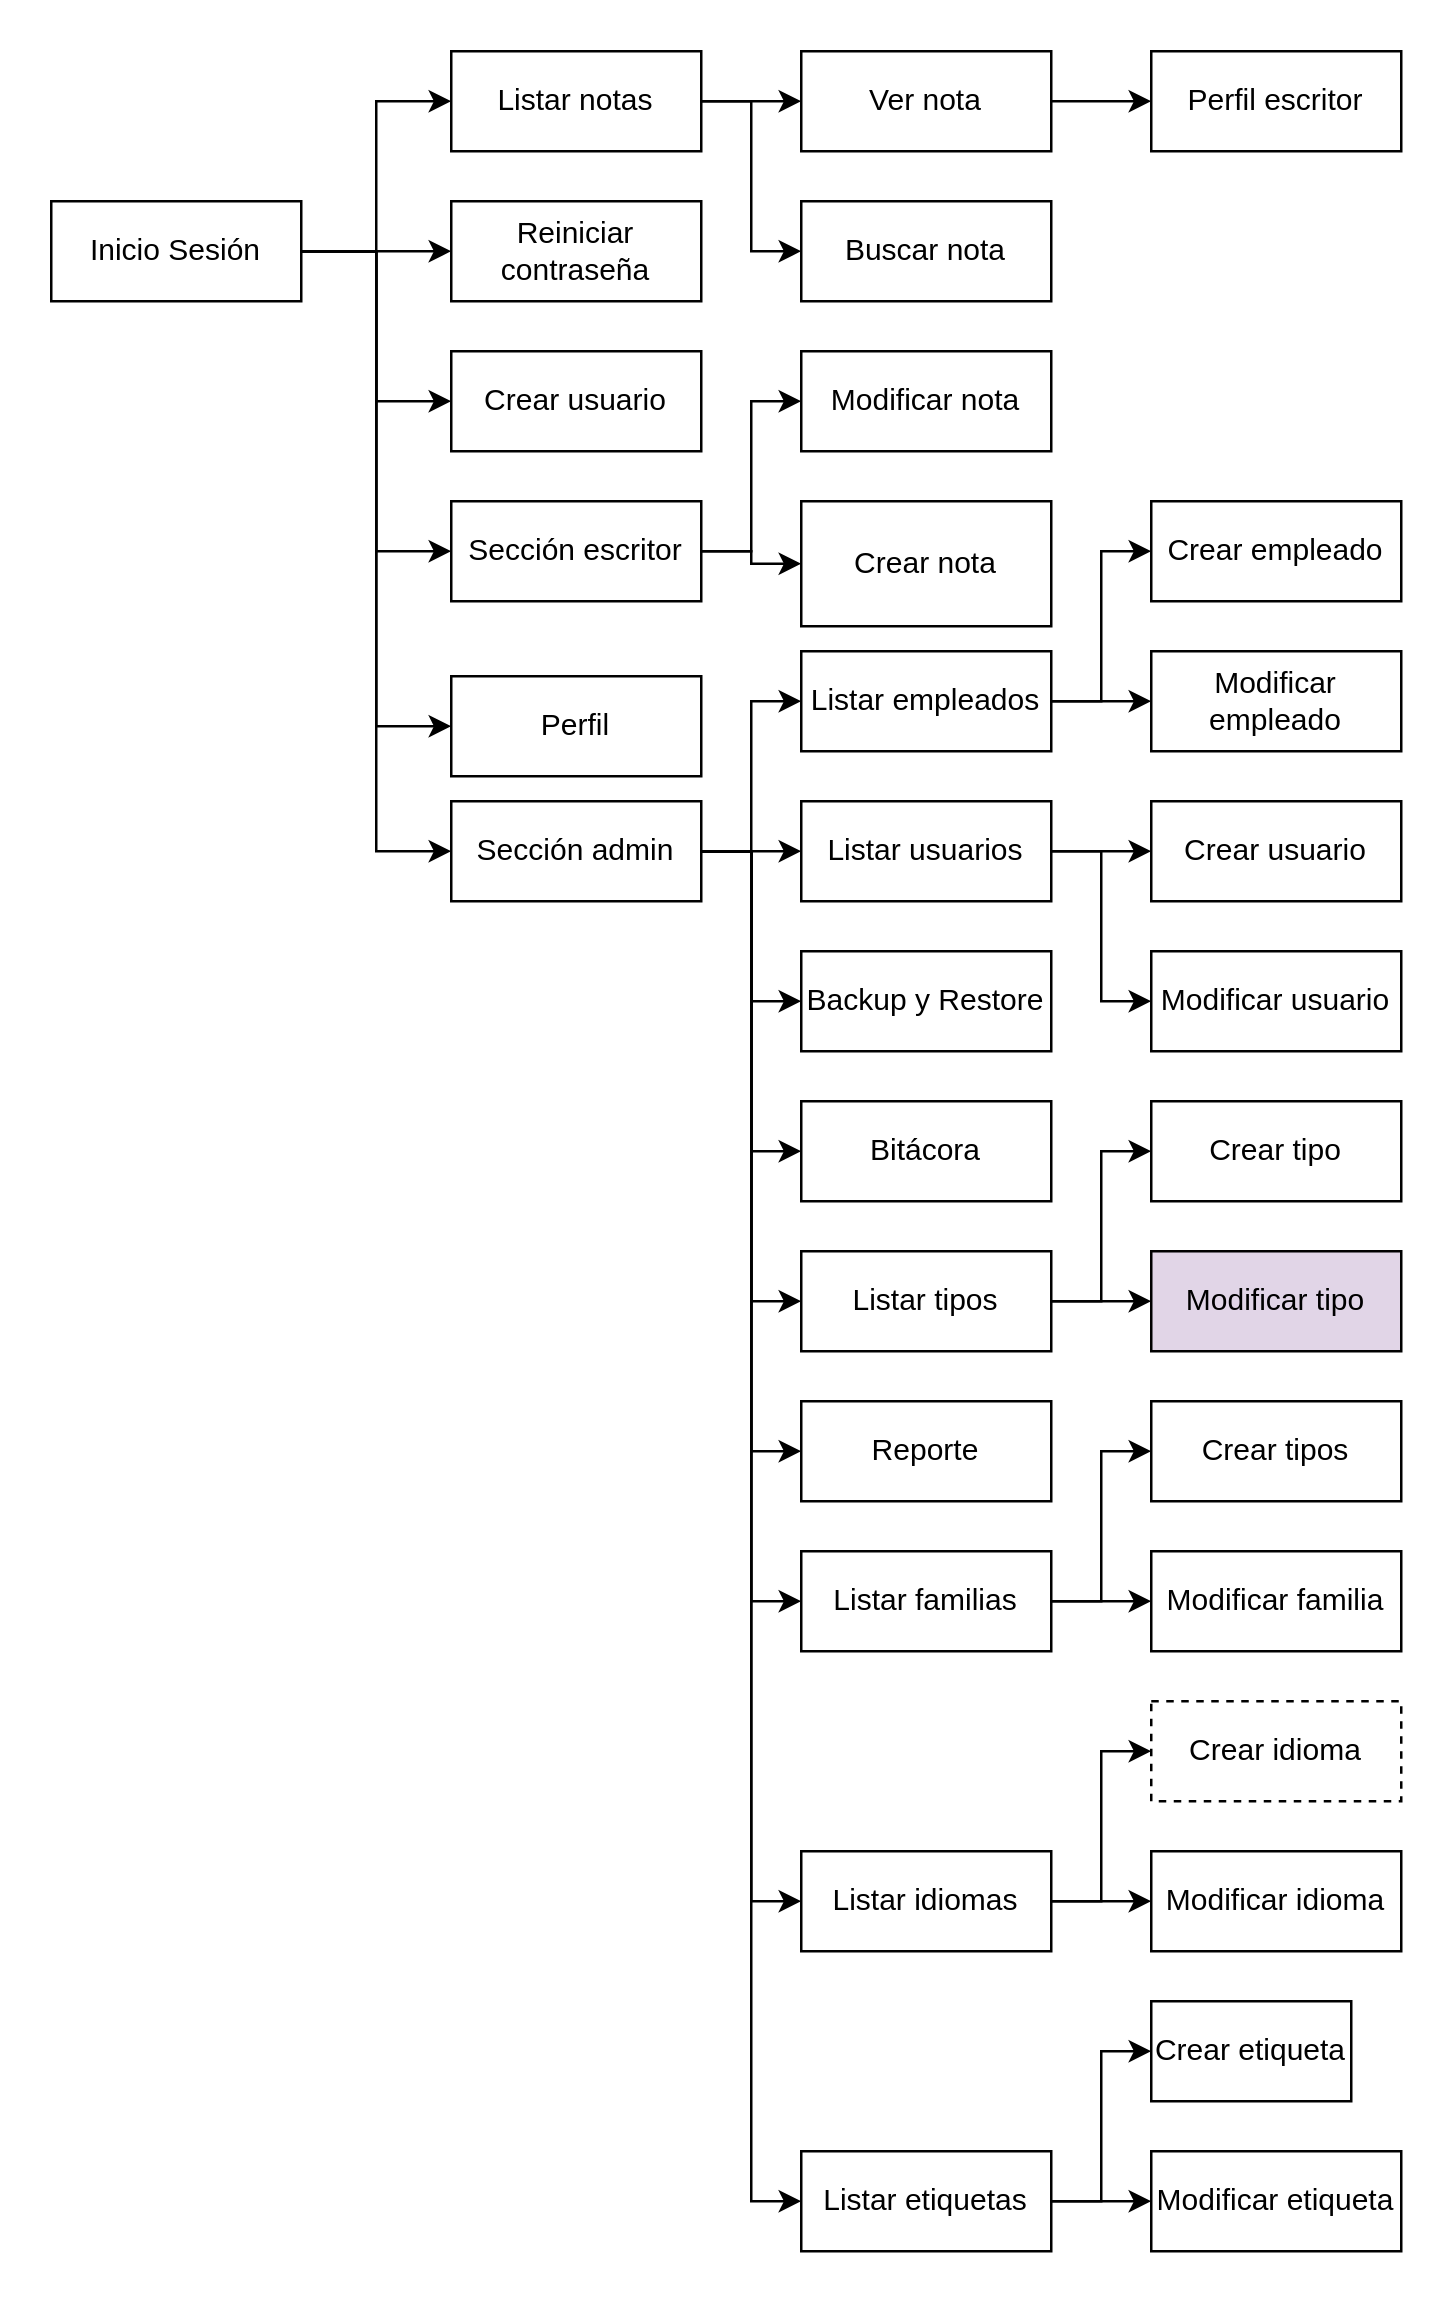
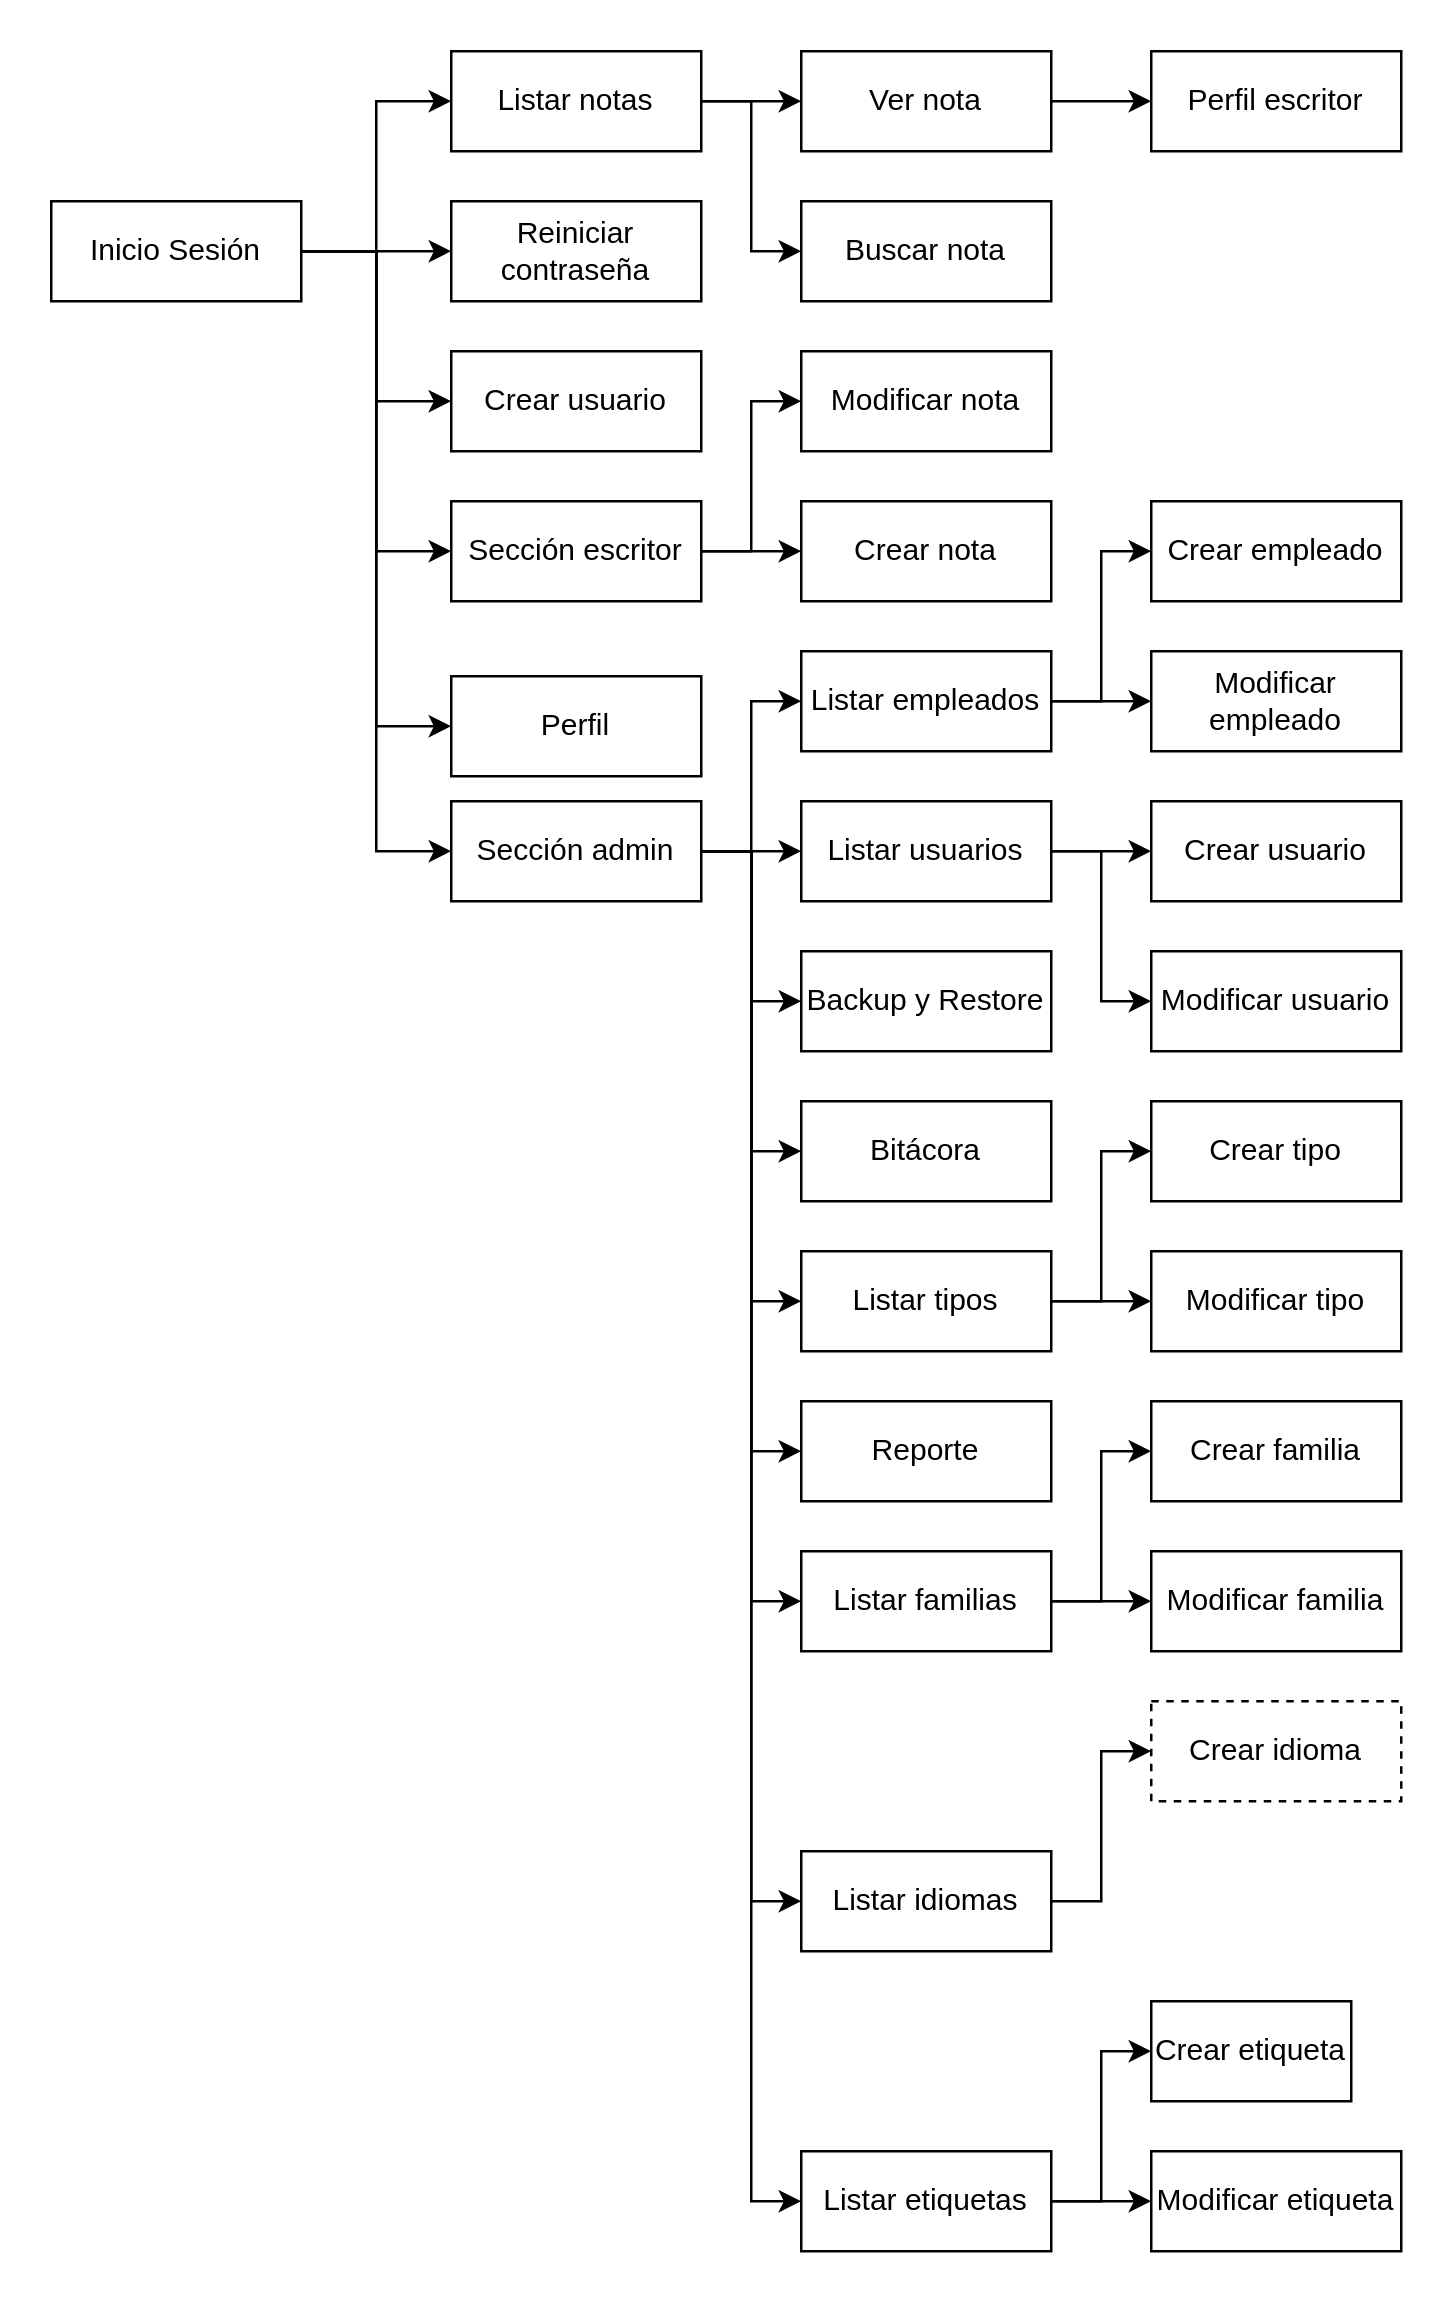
node "Crear nota": size 250x125 -> 250x100
node "Modificar tipo": fillcolor #e1d5e7 -> #ffffff
node "Crear tipos": label "Crear tipos" -> "Crear familia"
edge "Listar idiomas" -> "Modificar idioma": removed
node "Modificar idioma": removed
